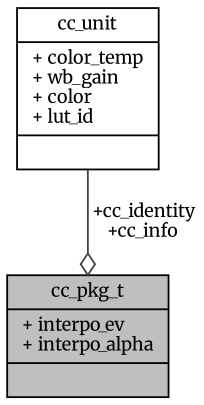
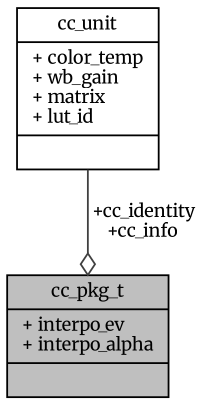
node "cc_unit": text "+ color" -> "+ matrix"
